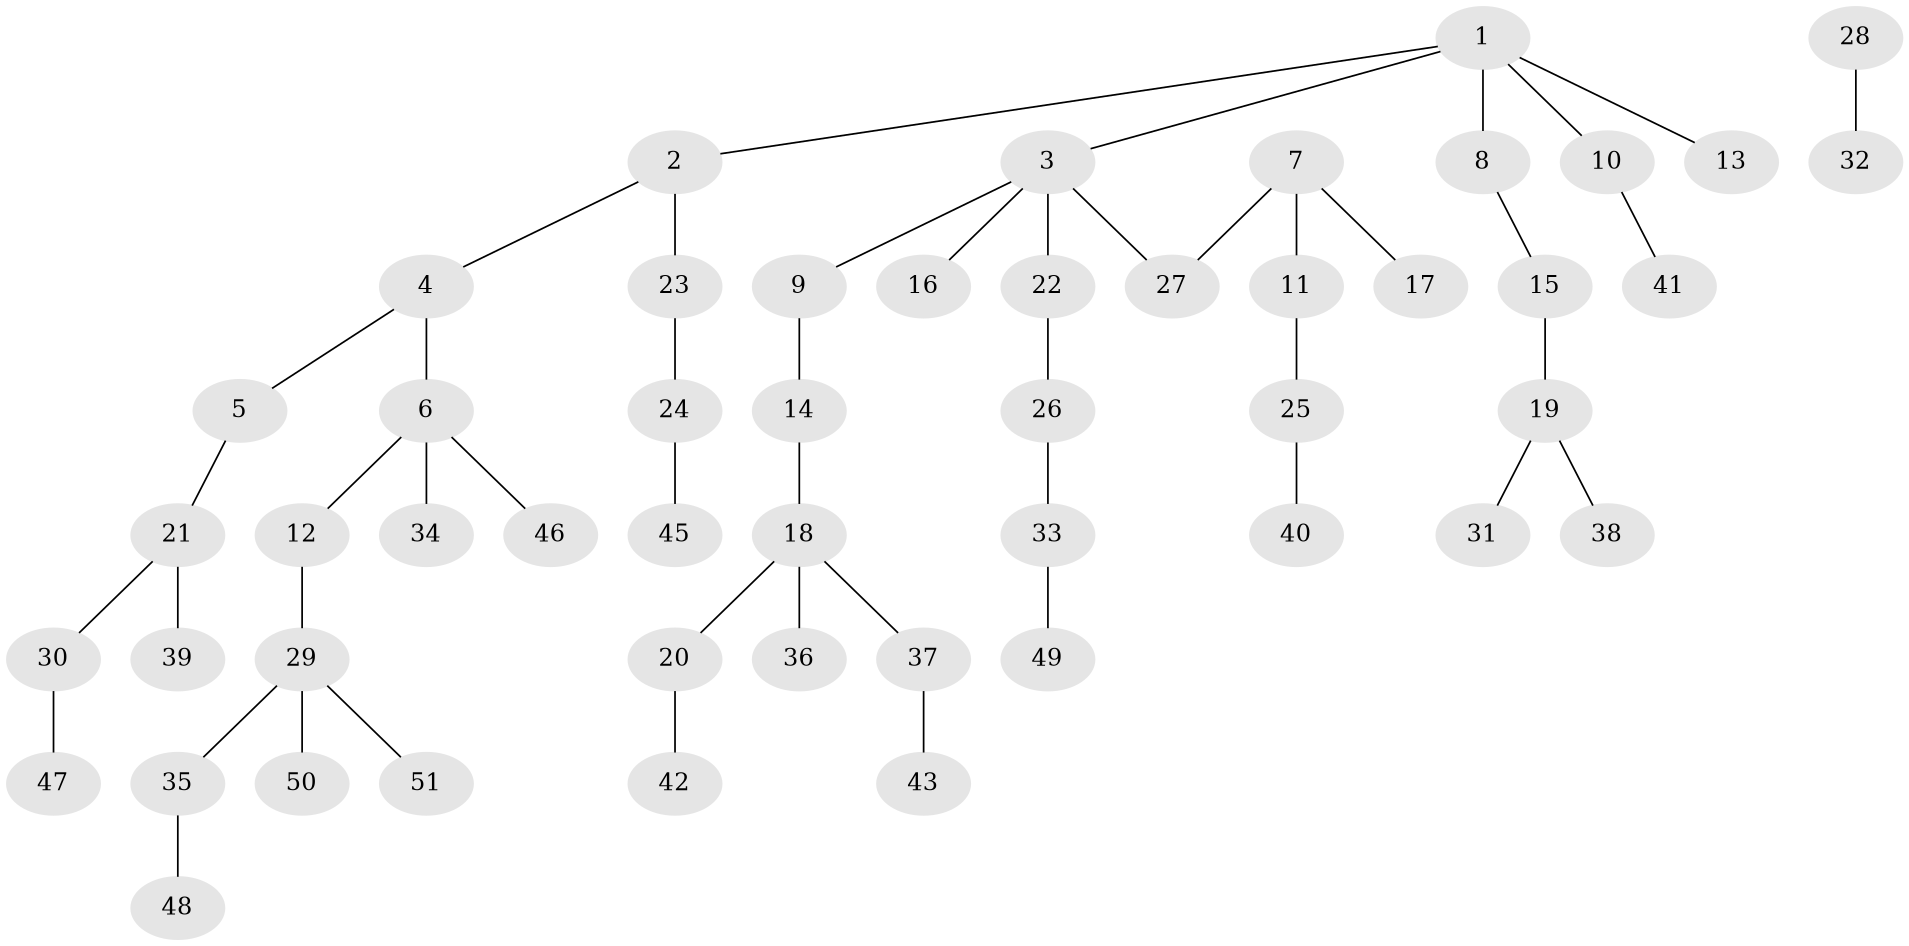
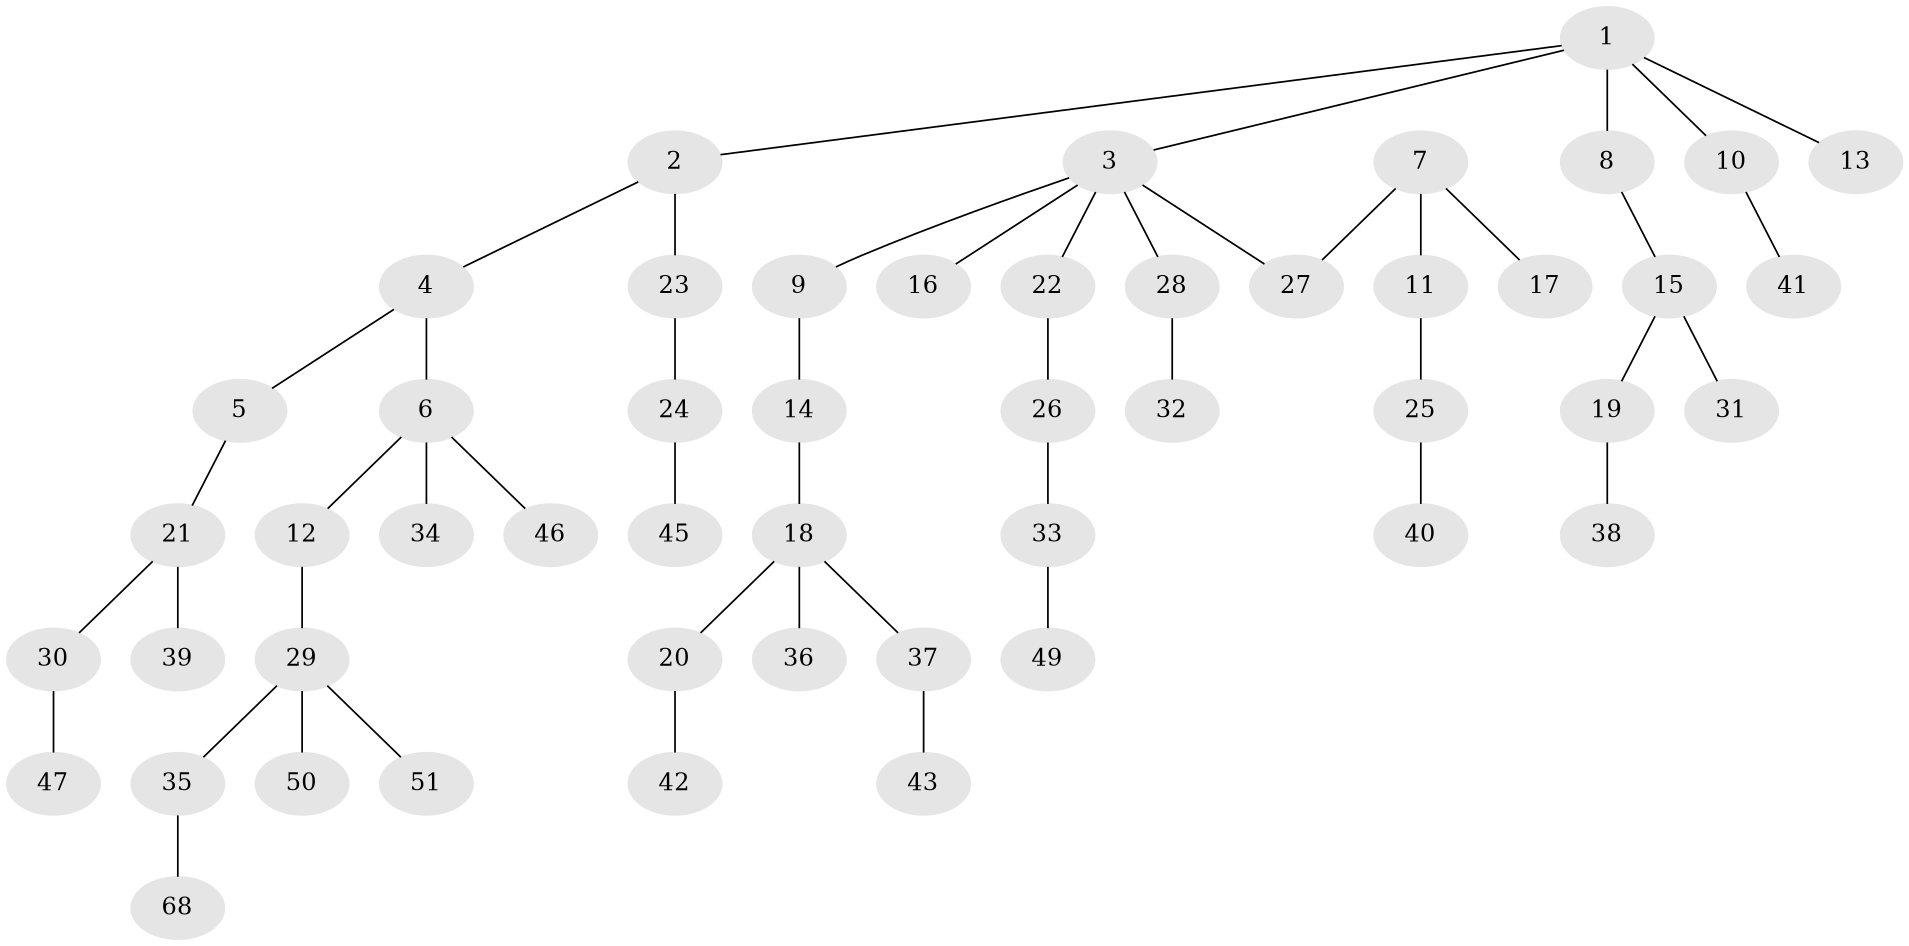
edge "3" -- "28": added
edge "19" -- "31": now "15" -- "31"
node "48": label "48" -> "68"
